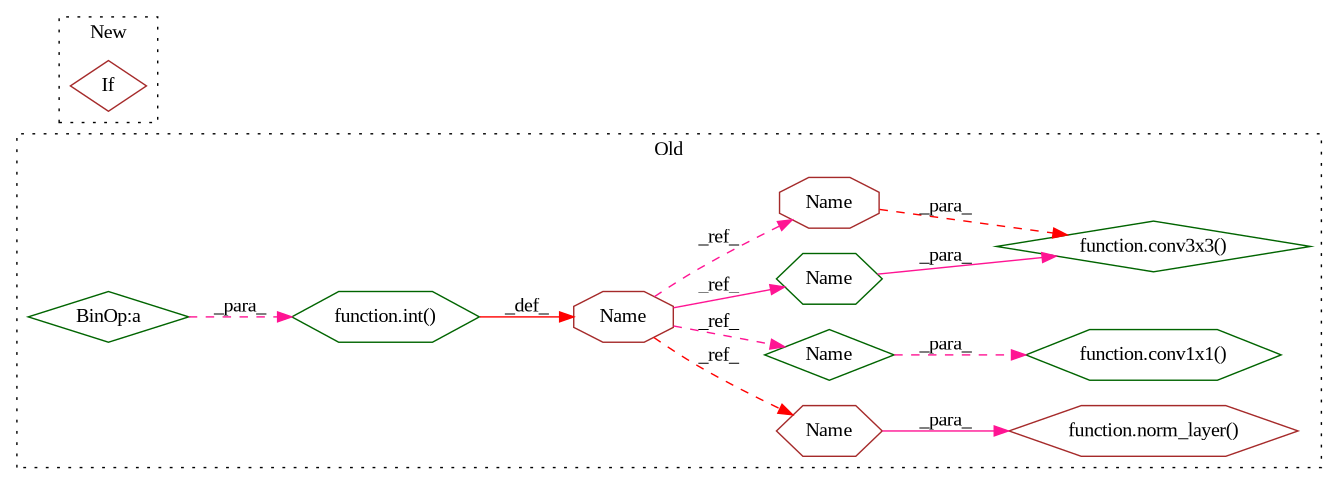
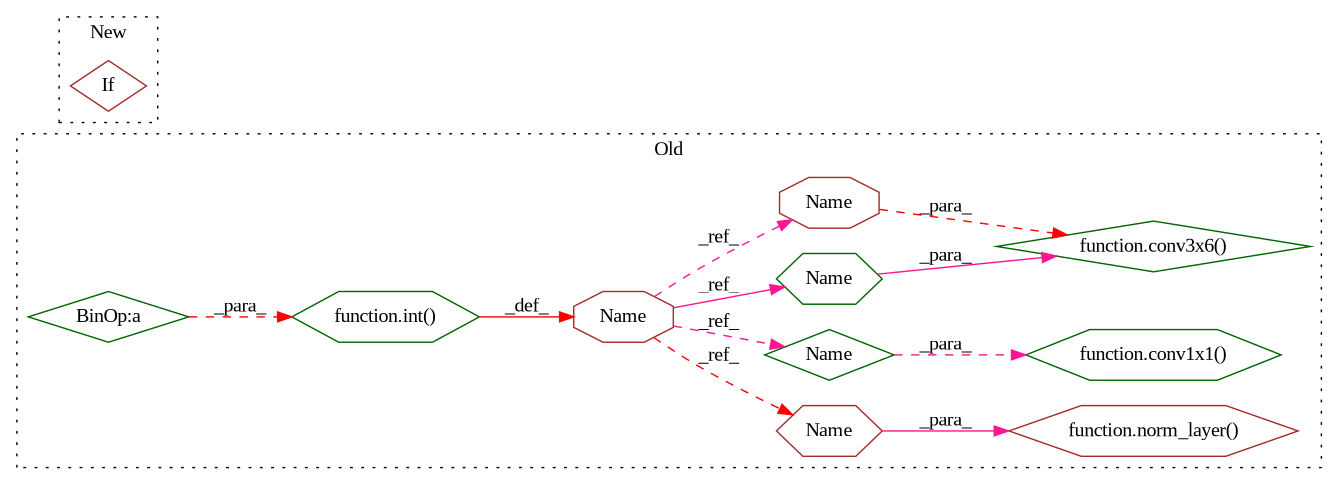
node "function.conv3x3()": label "function.conv3x3()" -> "function.conv3x6()"
edge "BinOp:a" -> "function.int()": color deeppink -> red
